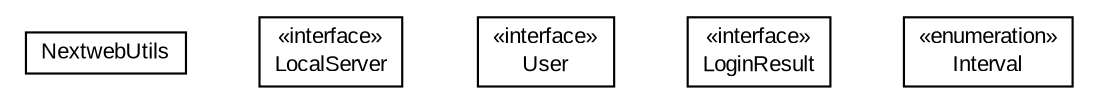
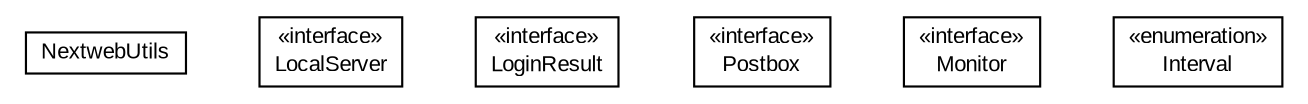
node "User": removed
node "Postbox": added
node "Monitor": added
